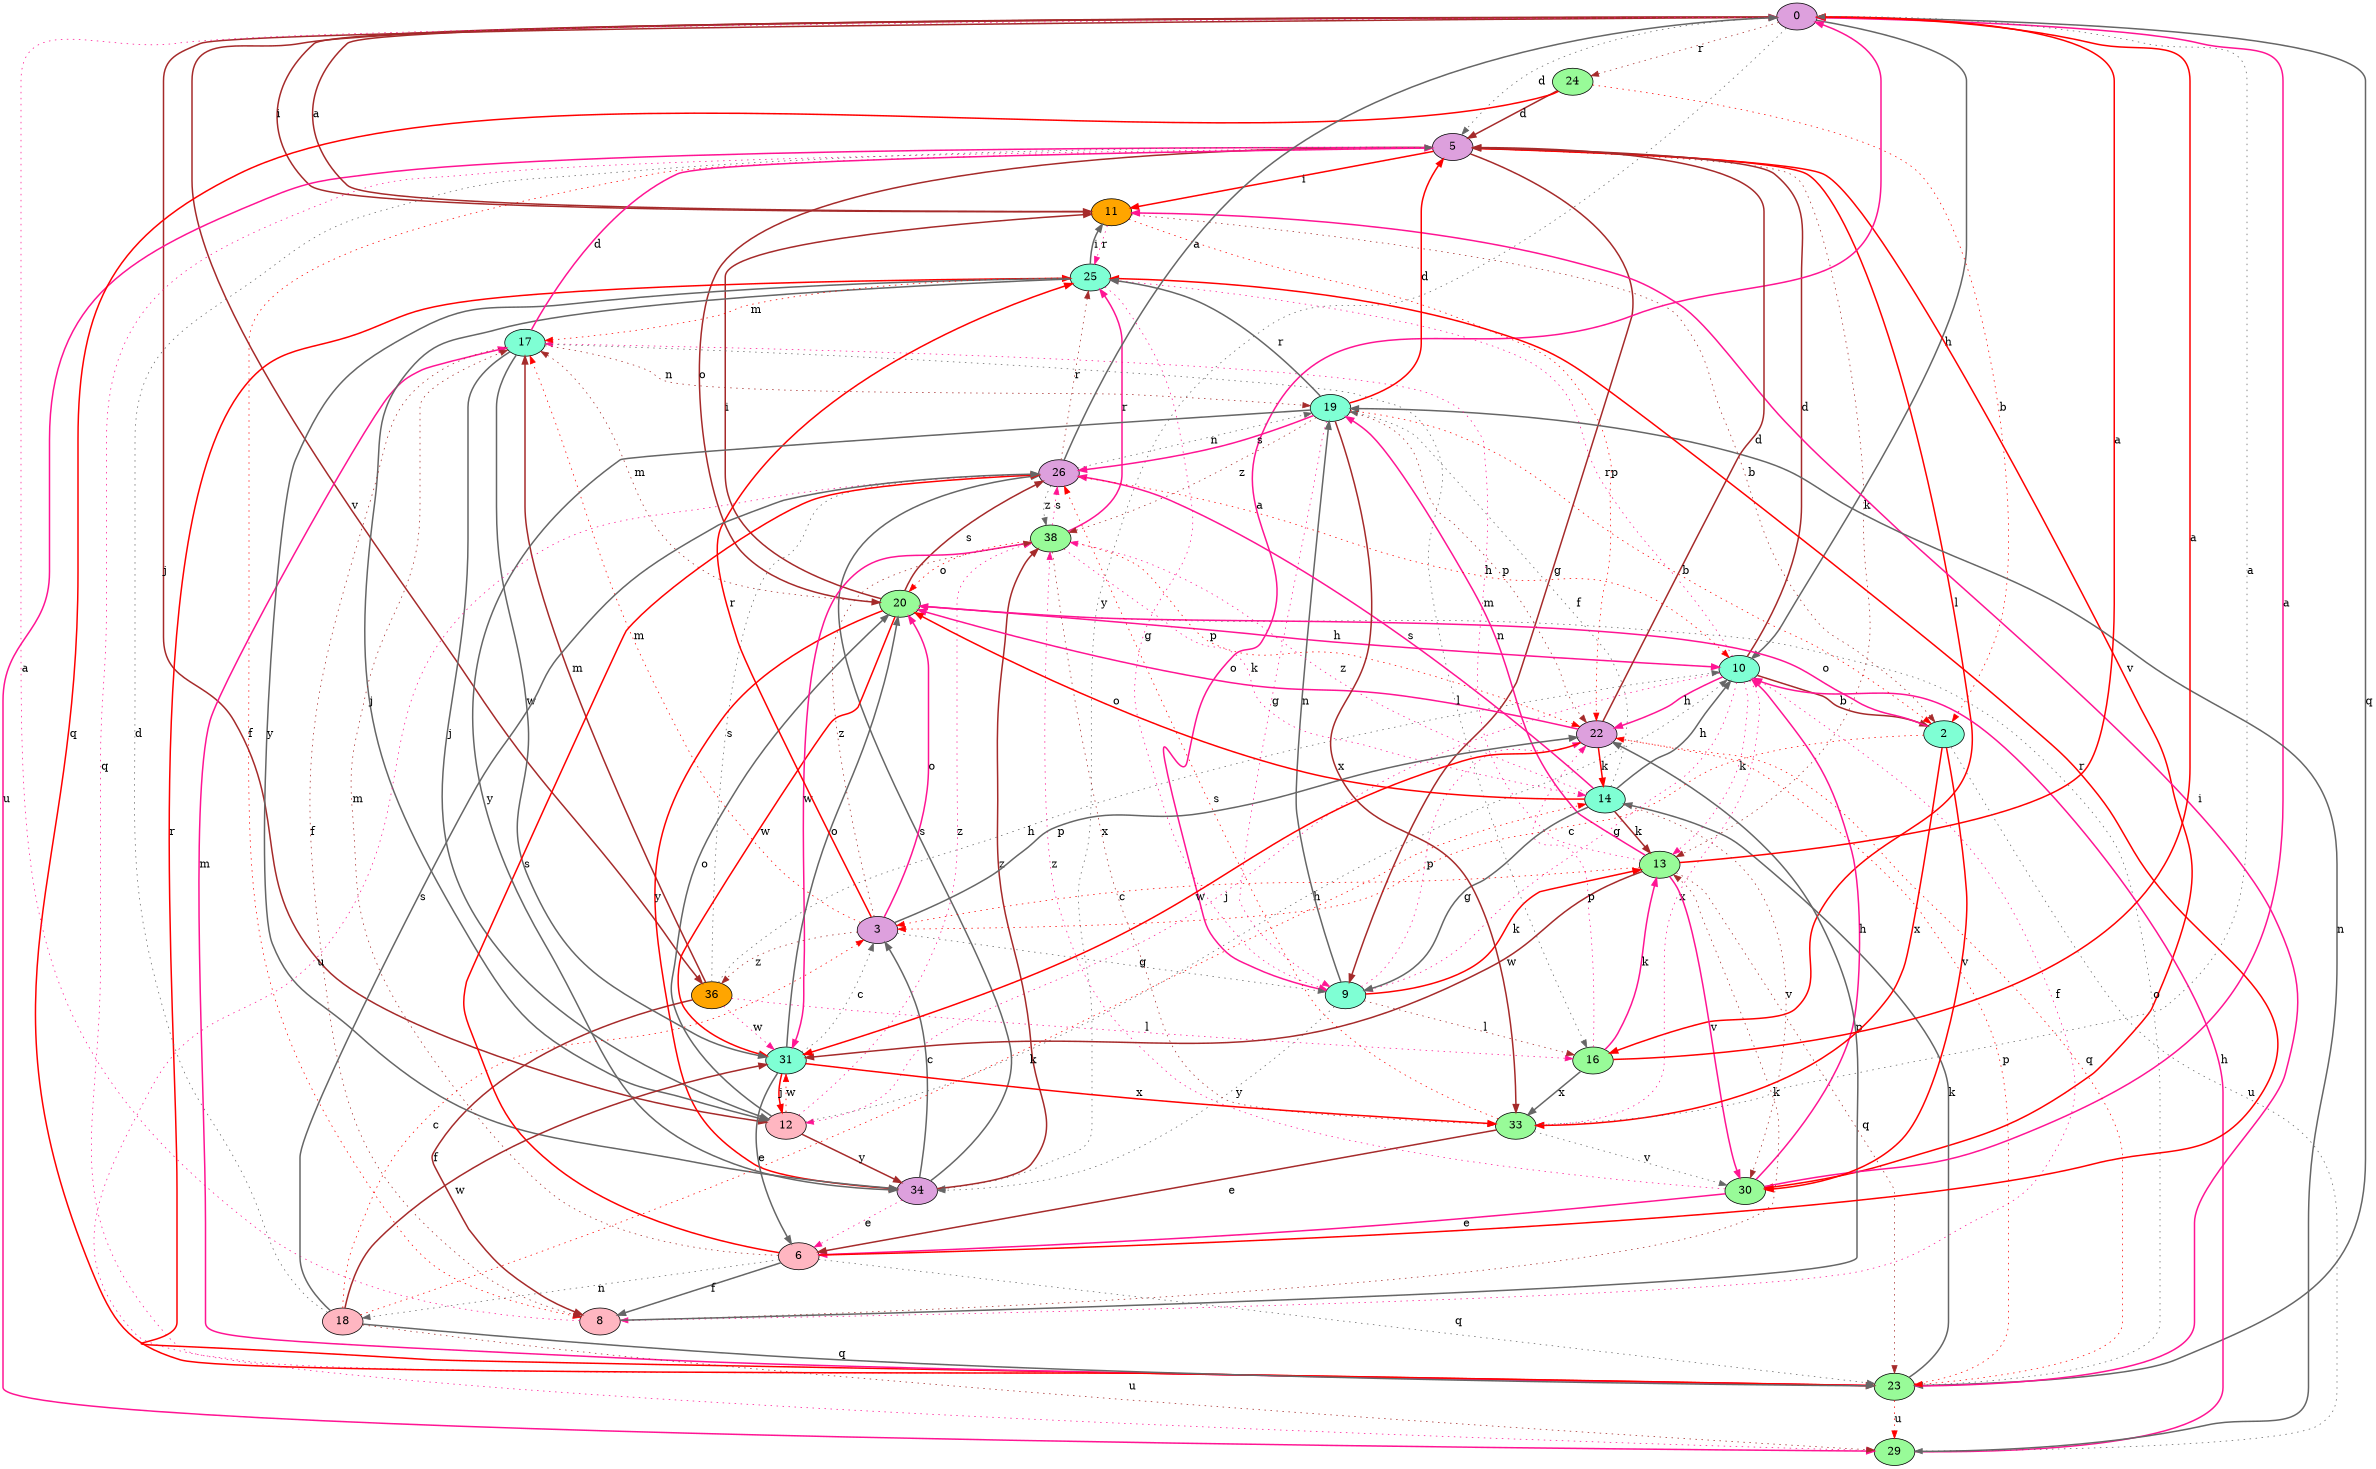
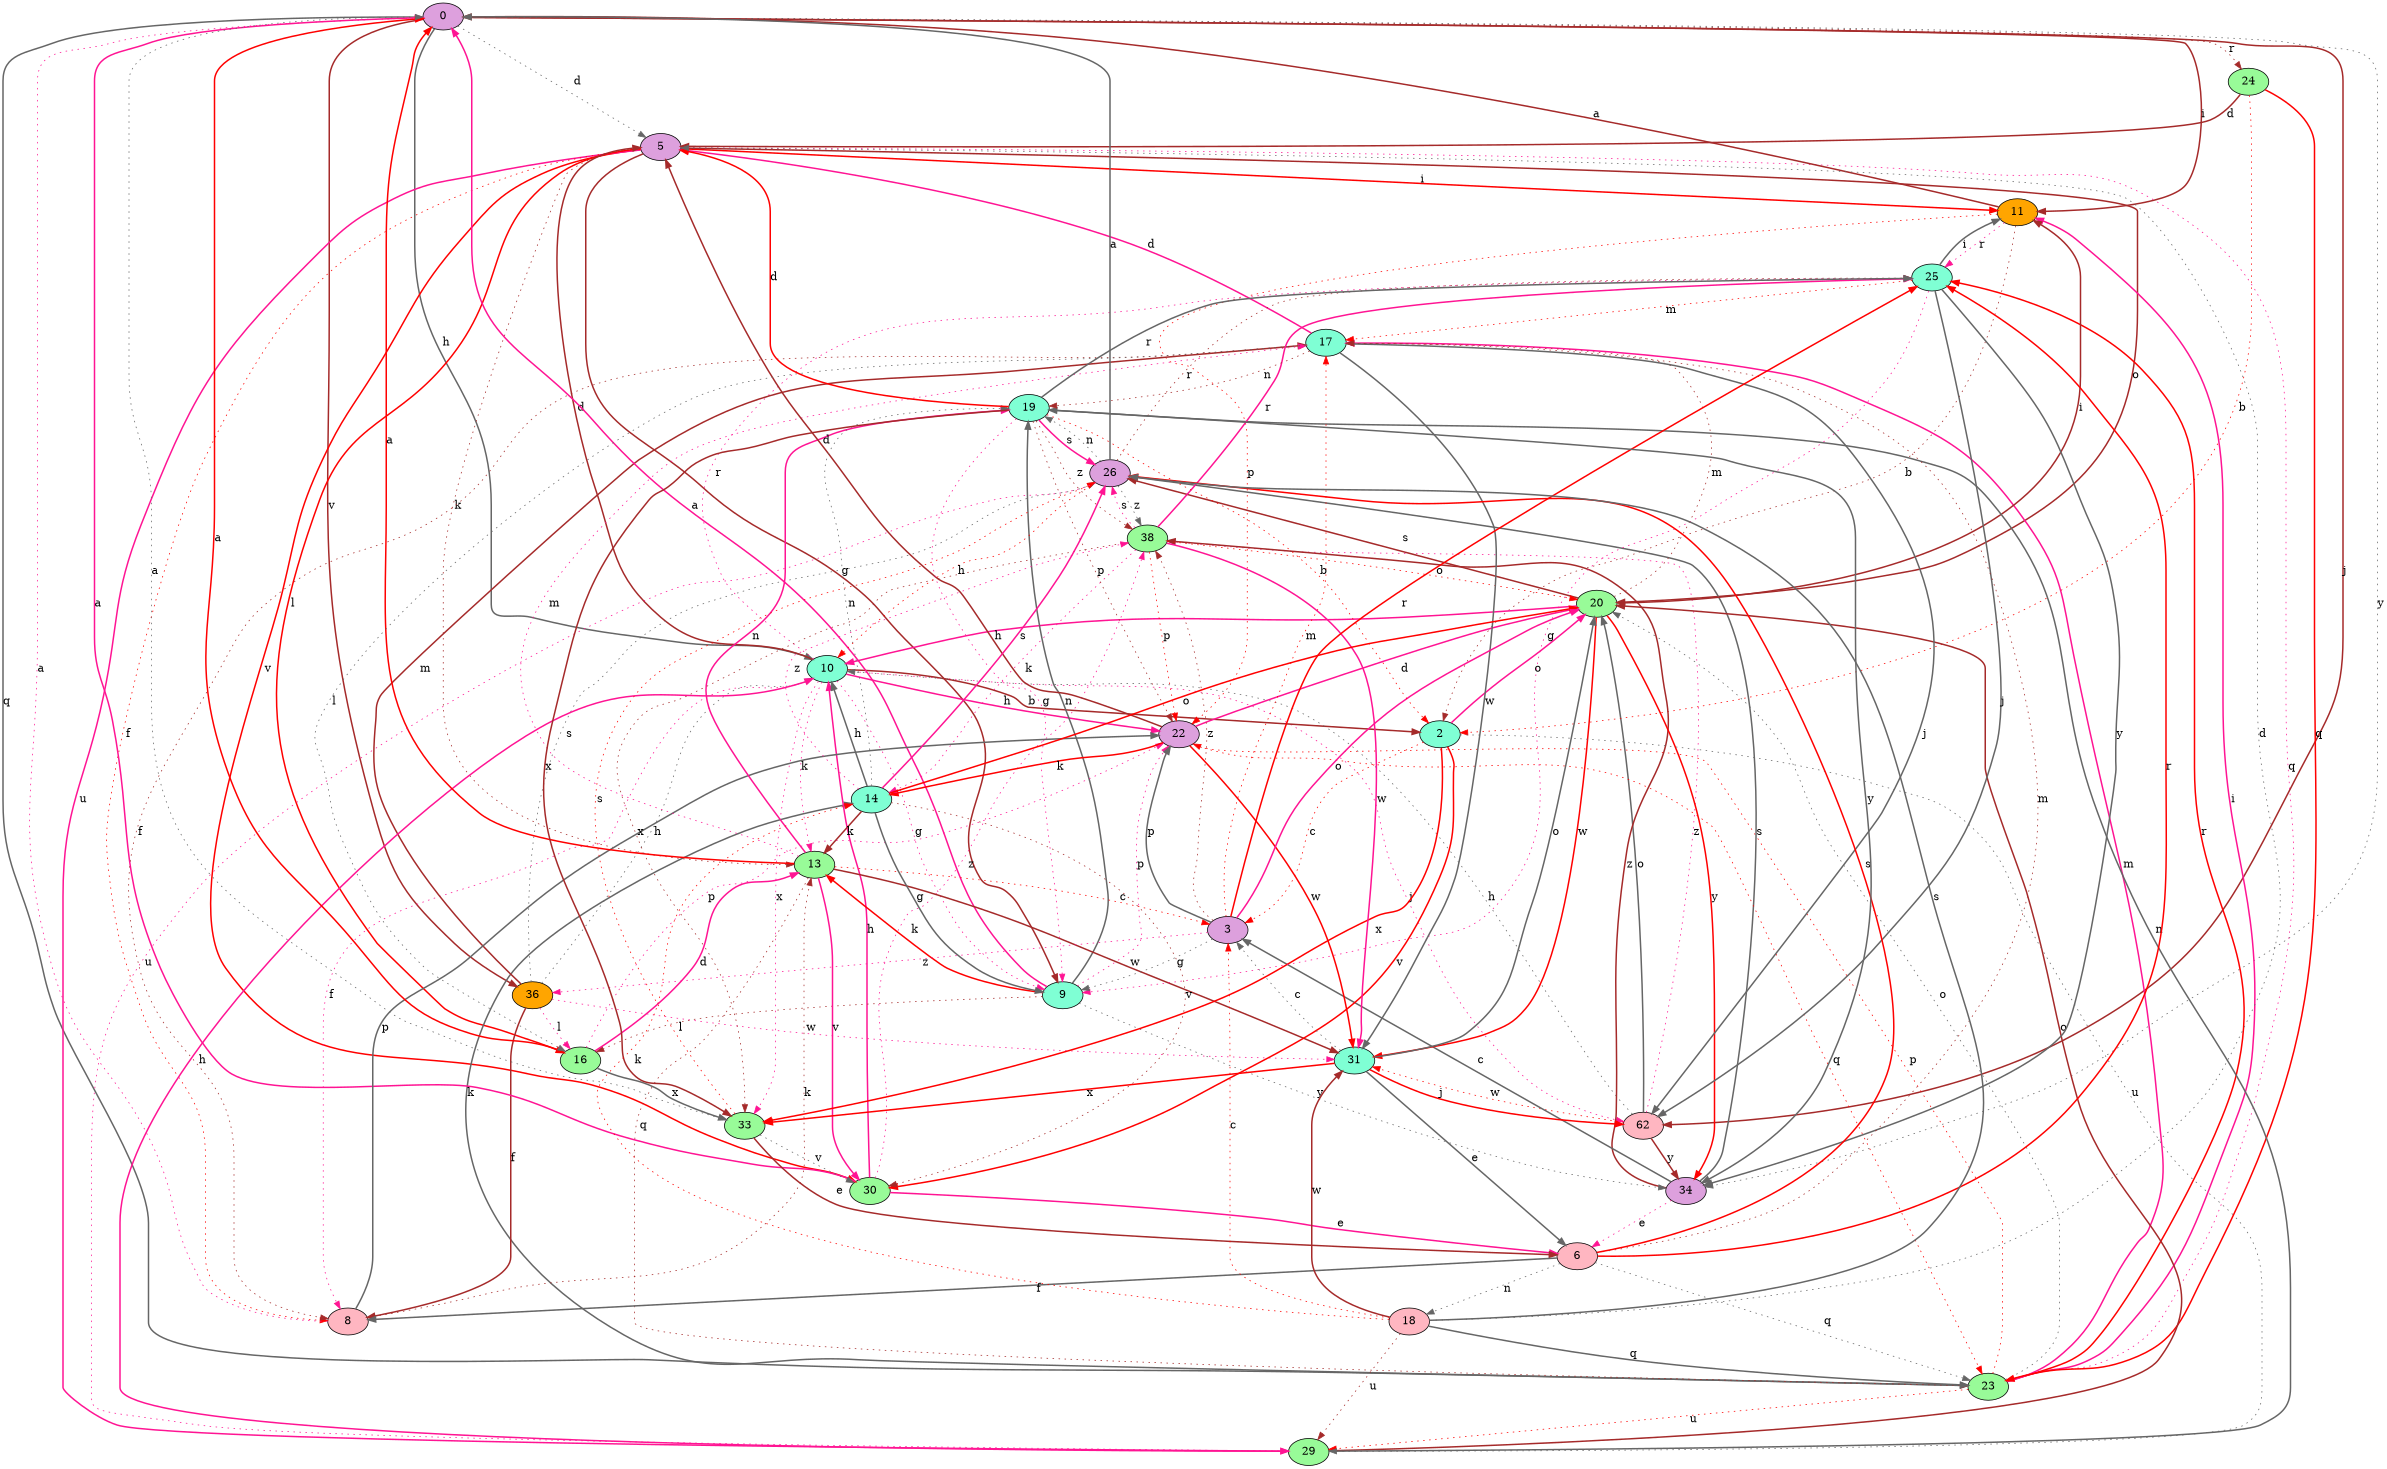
edge "14" -> "19": label "f" -> "n"
edge "22" -> "20": label "o" -> "d"
edge "3" -> "36": color brown -> deeppink
edge "16" -> "13": label "k" -> "d"
node "12": label "12" -> "62"
edge "29" -> "20": added, label "o"
